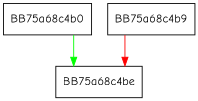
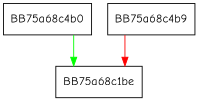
node "BB75a68c4be": label "BB75a68c4be" -> "BB75a68c1be"
